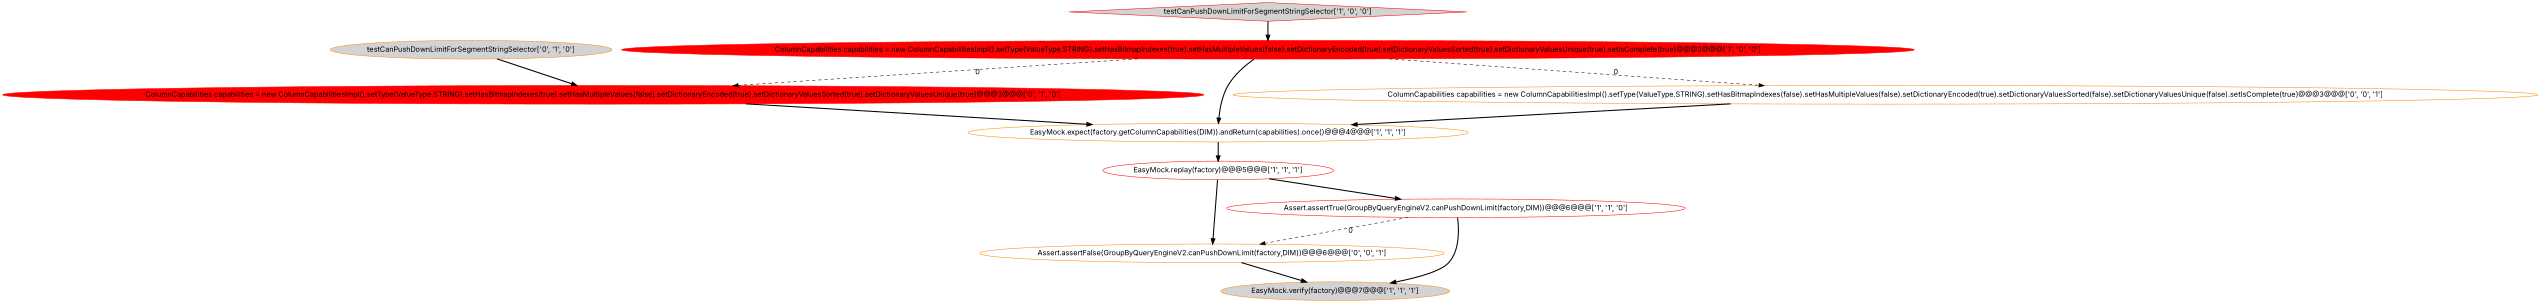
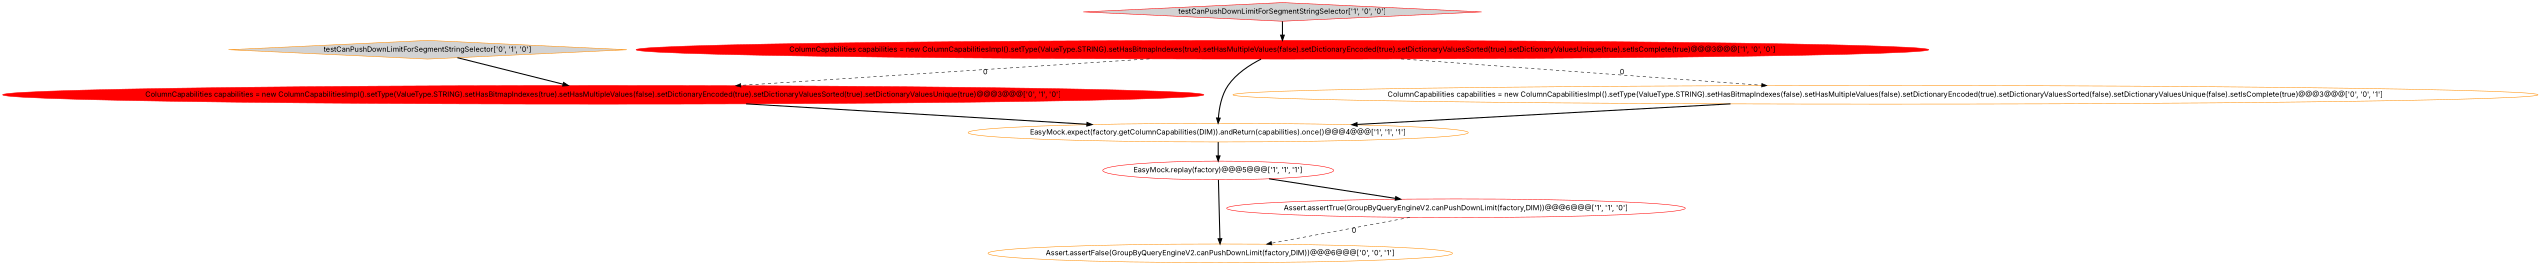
node "testCanPushDownLimitForSegmentStringSelector['0', '1', '0']": shape ellipse -> diamond
node "EasyMock.verify(factory)@@@7@@@['1', '1', '1']": removed
